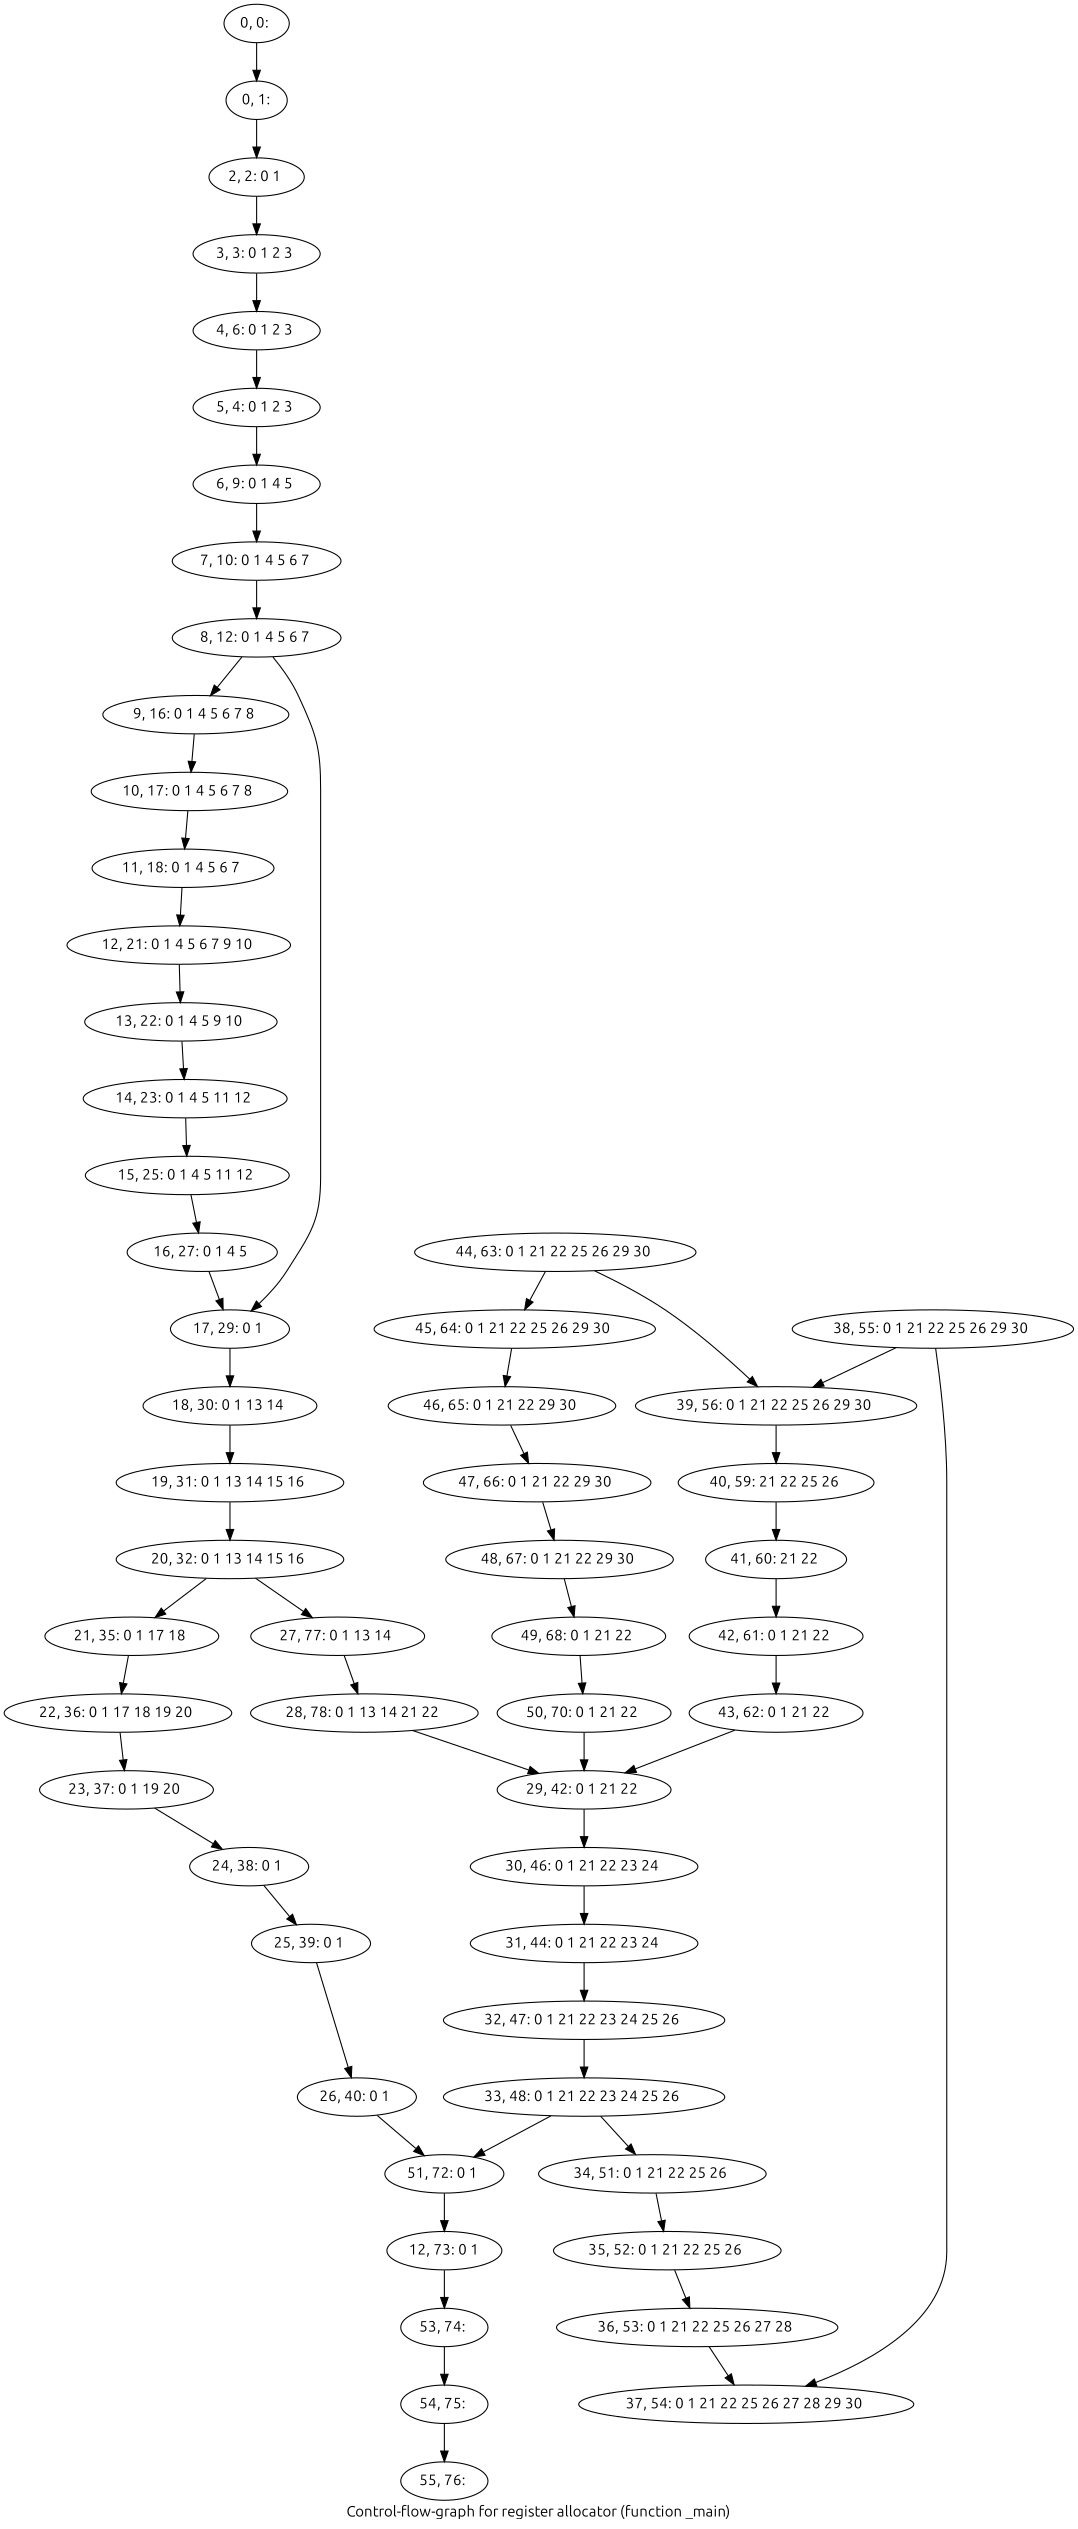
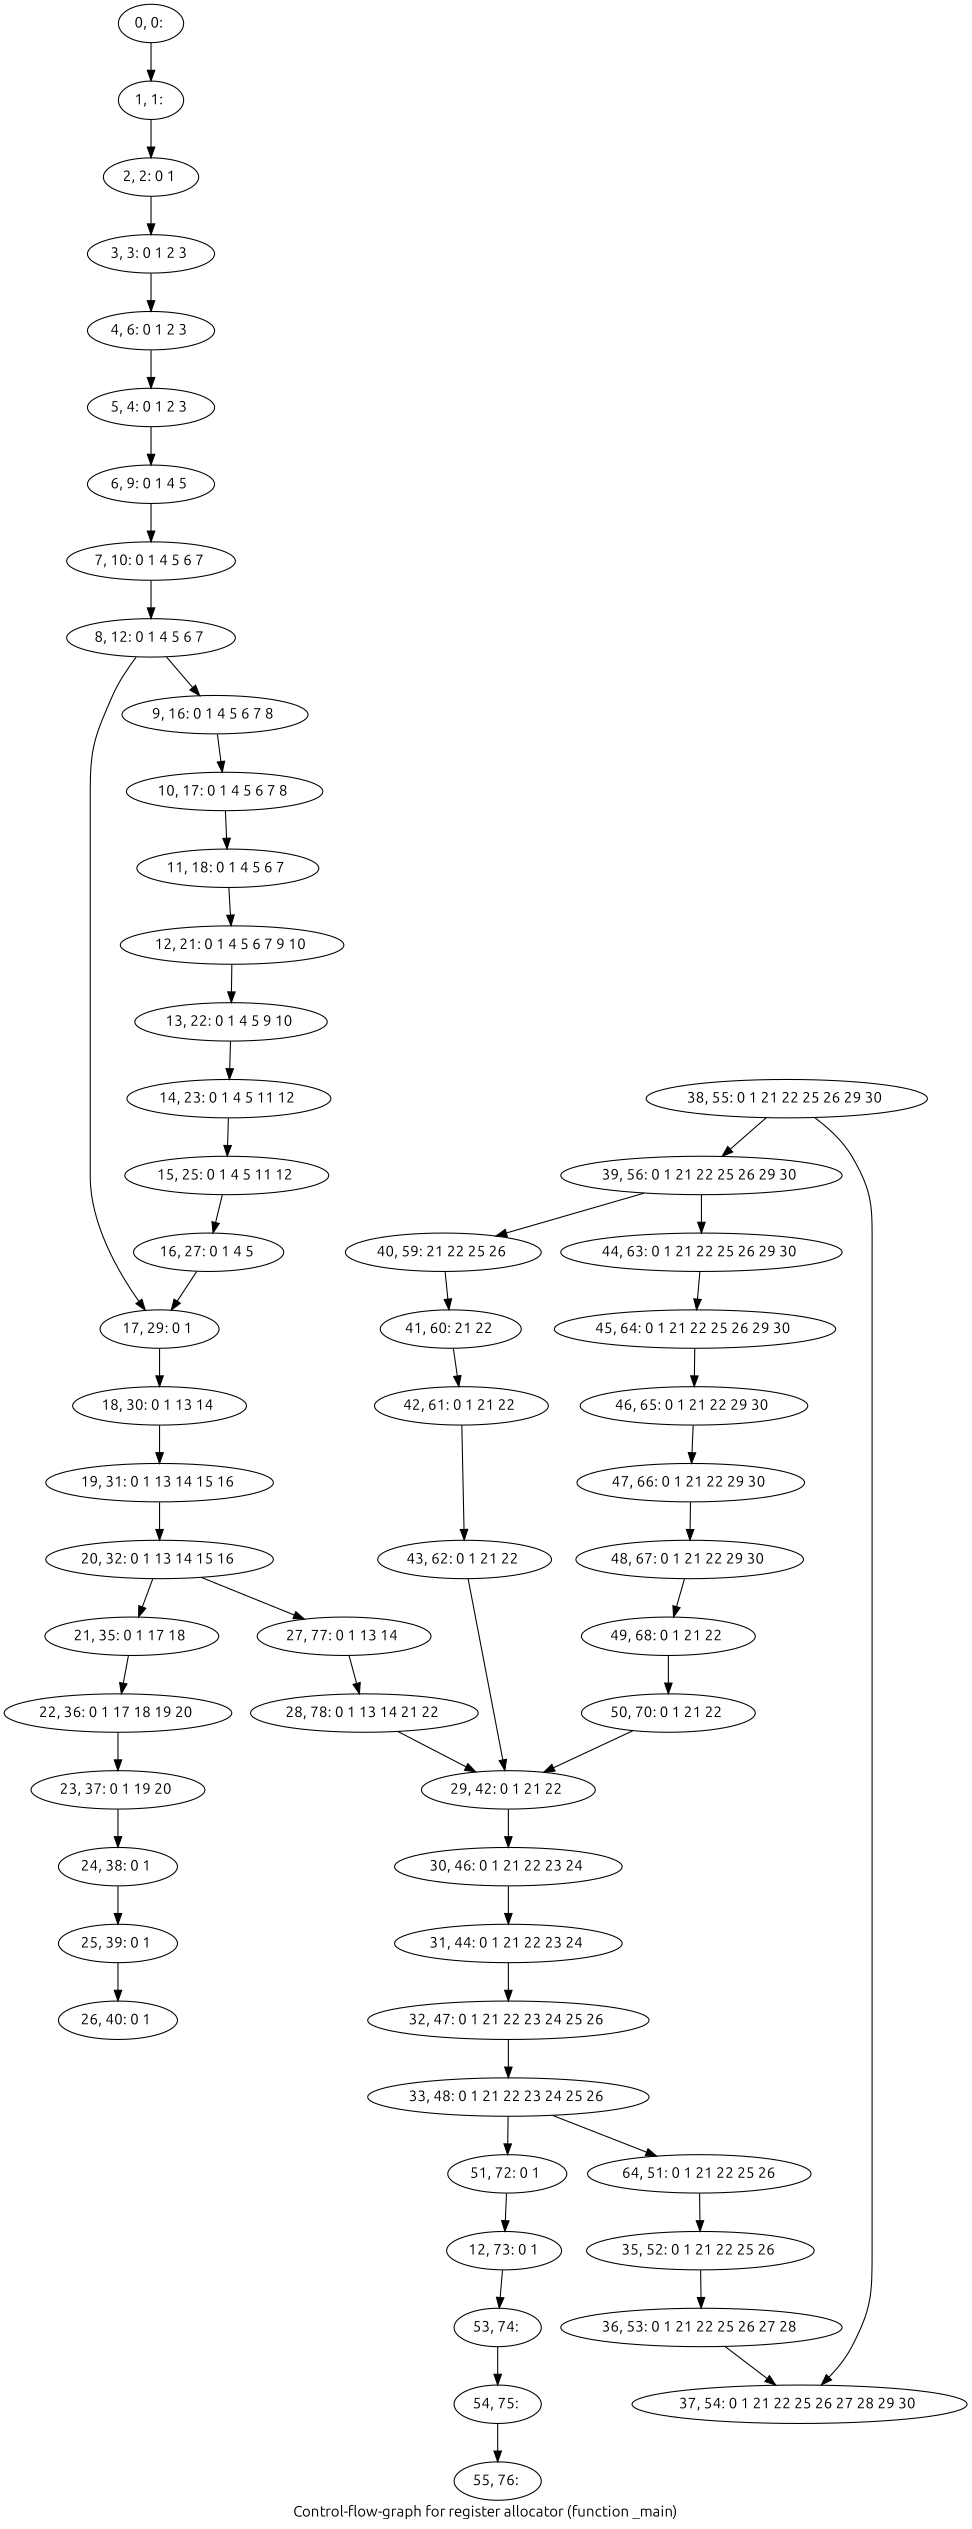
node "0, 1:": label "0, 1:" -> "1, 1:"
edge "44, 63: 0 1 21 22 25 26 29 30" -> "39, 56: 0 1 21 22 25 26 29 30": reversed
edge "26, 40: 0 1" -> "51, 72: 0 1": removed
node "34, 51: 0 1 21 22 25 26": label "34, 51: 0 1 21 22 25 26" -> "64, 51: 0 1 21 22 25 26"
